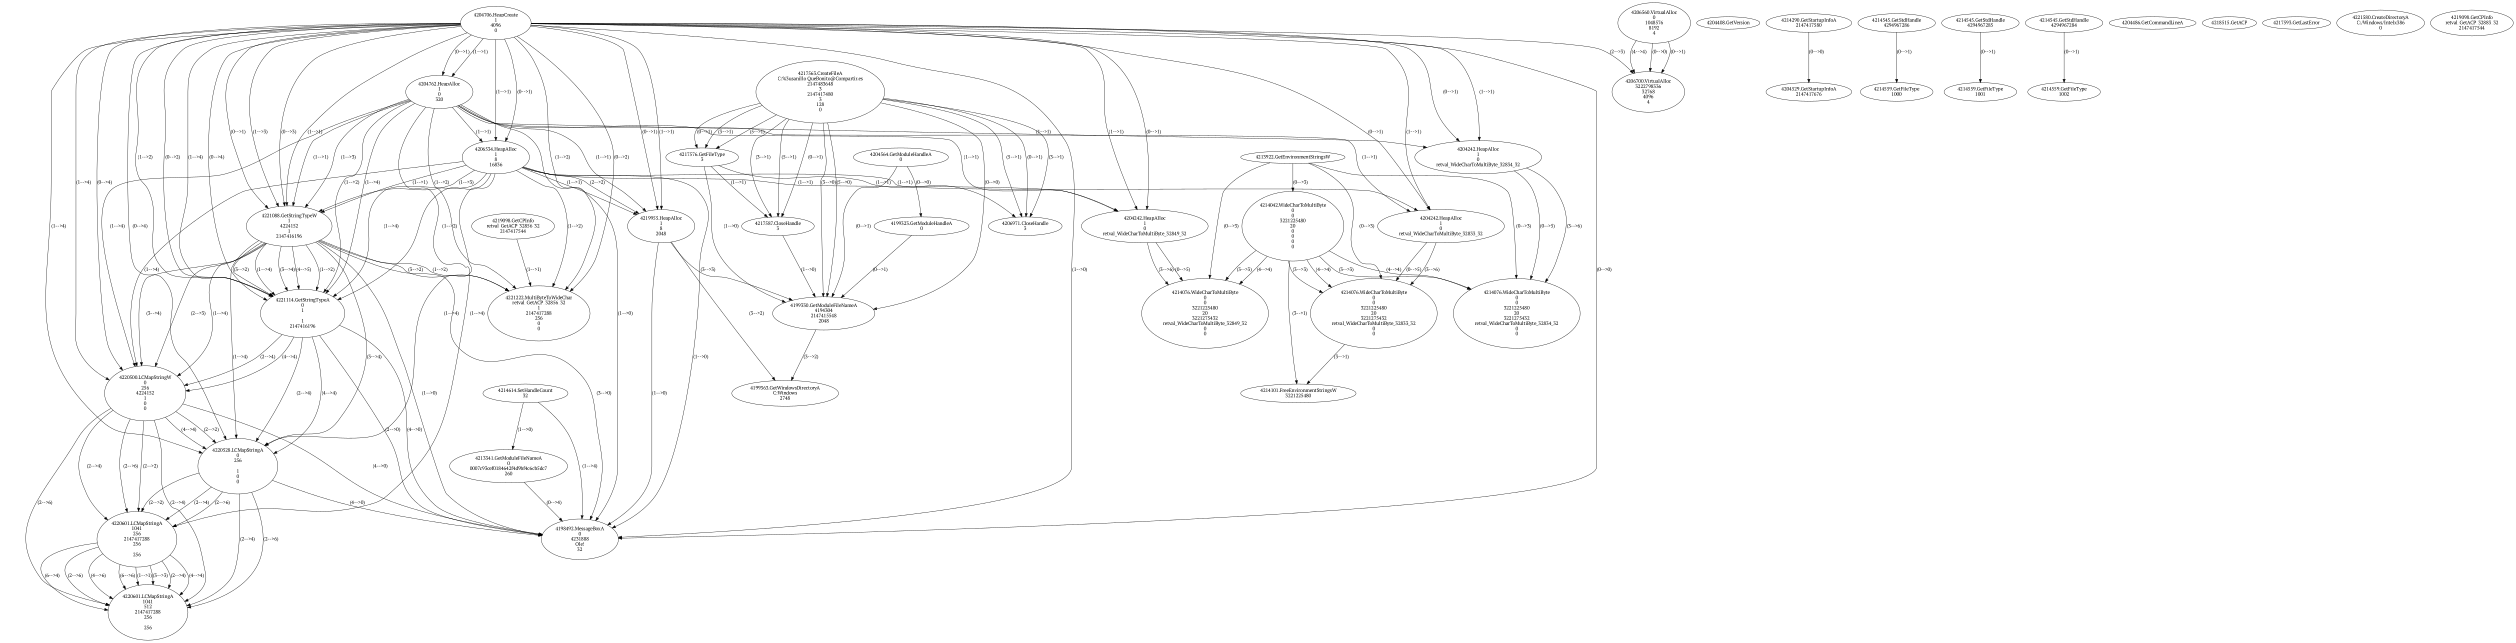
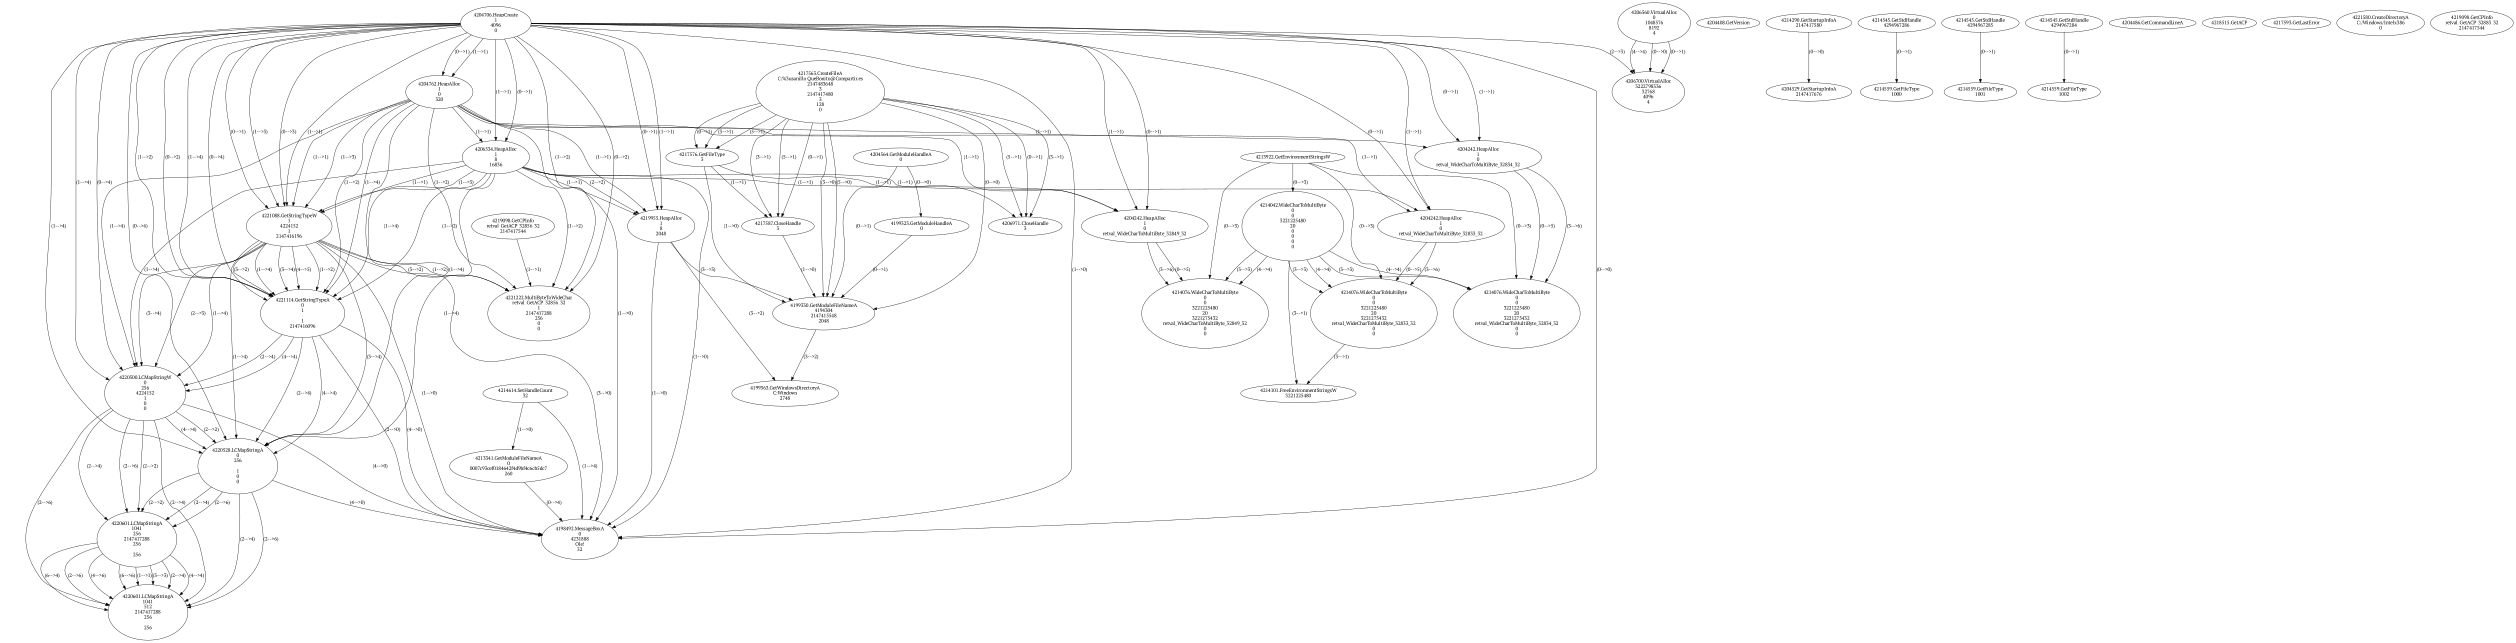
node "4221114.GetStringTypeA 0 1 1 2147416196": label "4221114.GetStringTypeA 0 1 1 2147416196" -> "4221114.GetStringTypeA 0 1 1 2147416096"
edge "4204762.HeapAlloc 1 0 320" -> "4220601.LCMapStringA 1041 256 2147417288 256 256": now "4204762.HeapAlloc 1 0 320" -> "4220528.LCMapStringA 0 256 1 0 0"
